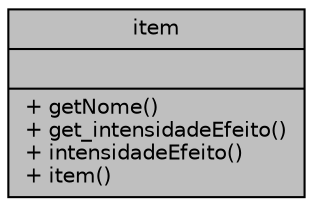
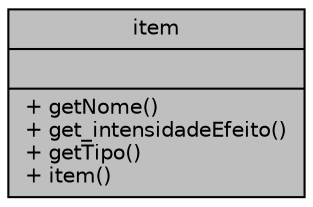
node "item": text "+ intensidadeEfeito()" -> "+ getTipo()"
